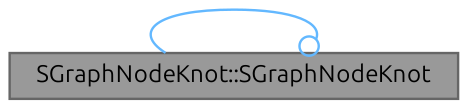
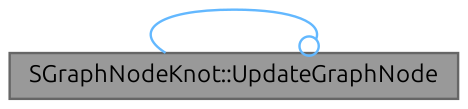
node "SGraphNodeKnot::SGraphNodeKnot": label "SGraphNodeKnot::SGraphNodeKnot" -> "SGraphNodeKnot::UpdateGraphNode"
